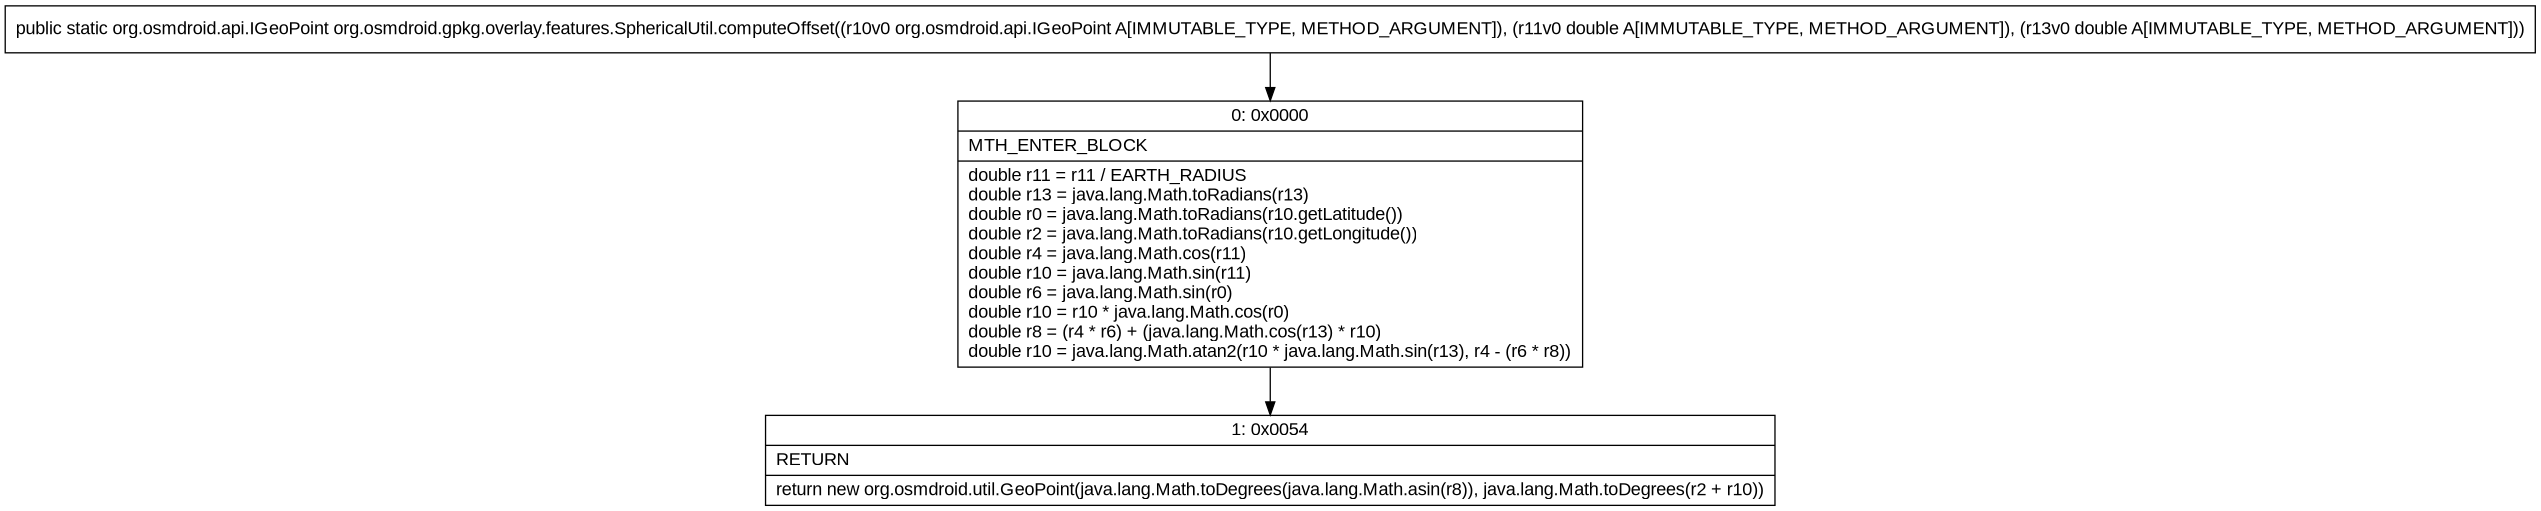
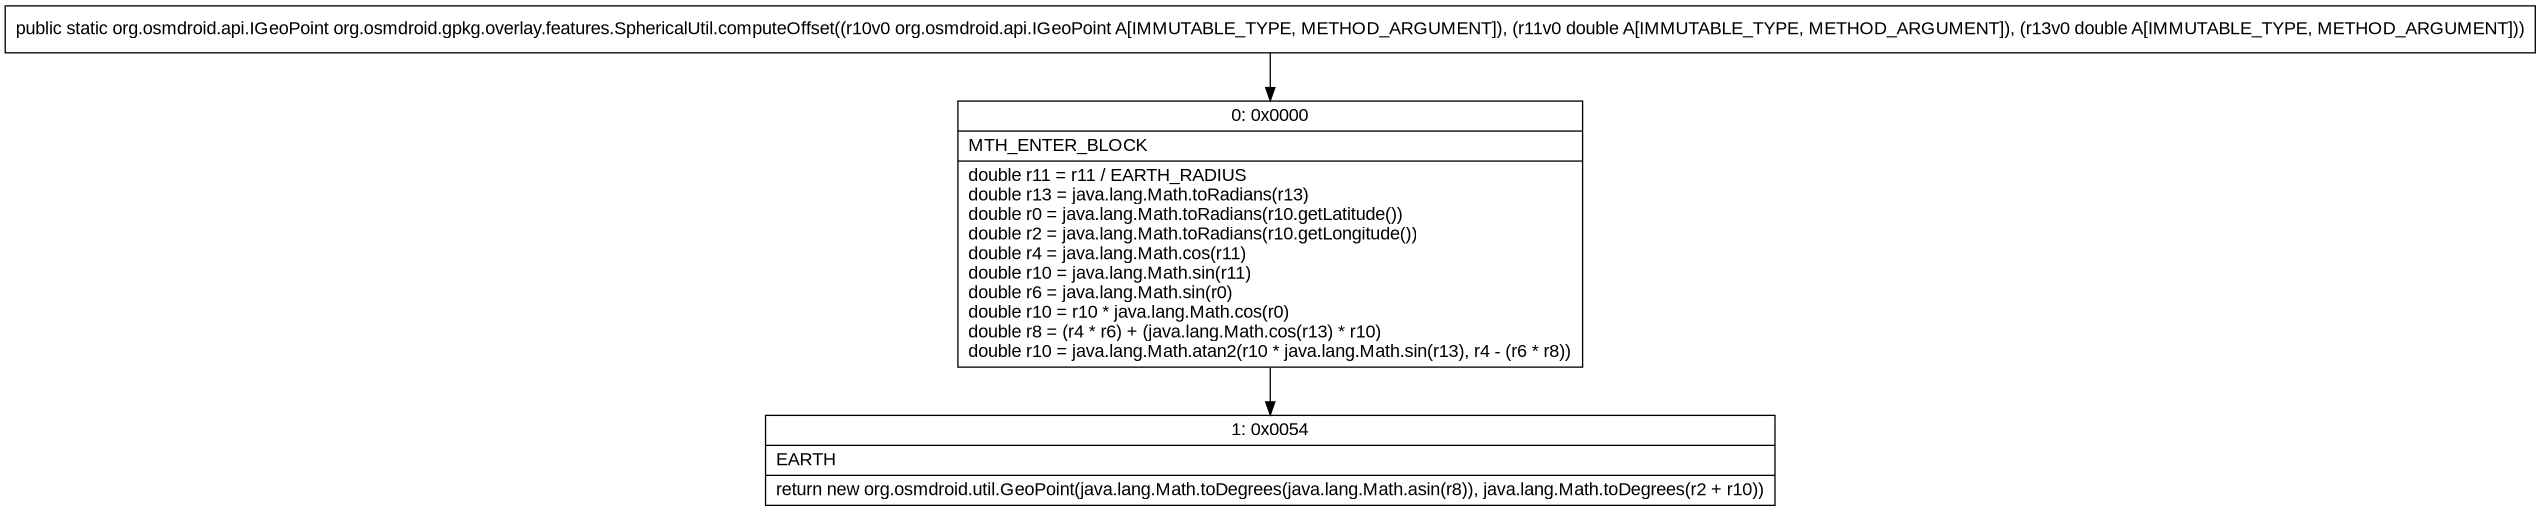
node "1: 0x0054": text "RETURN" -> "EARTH"
